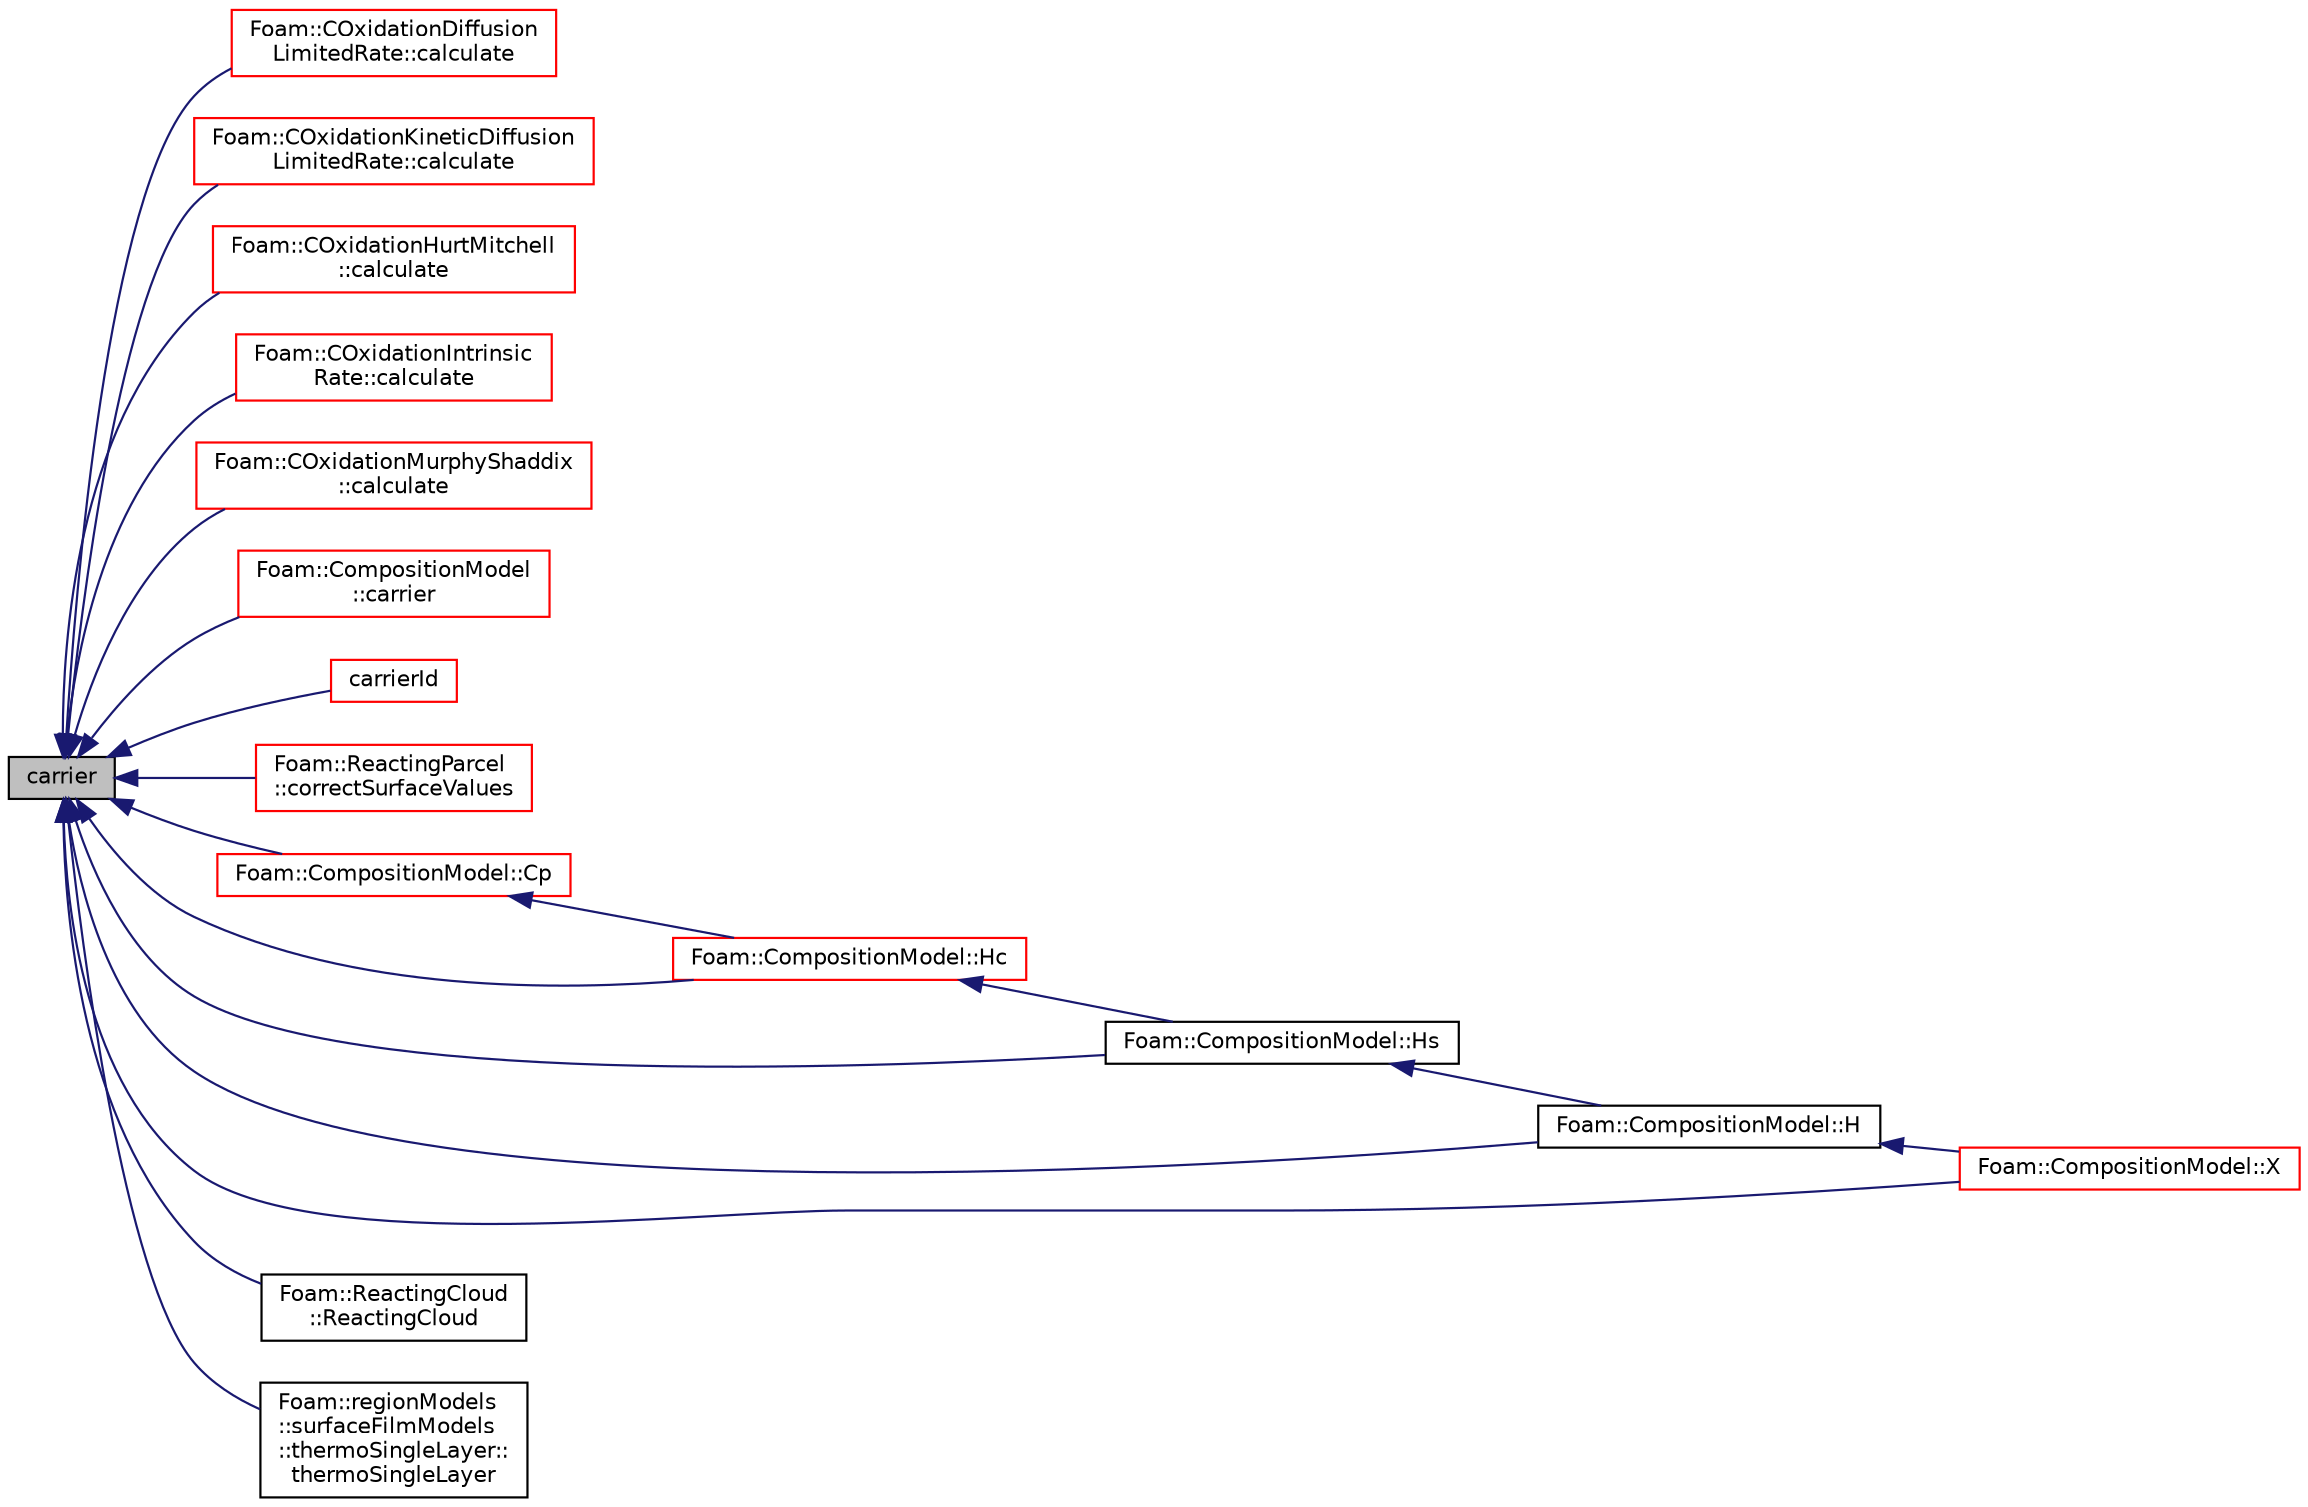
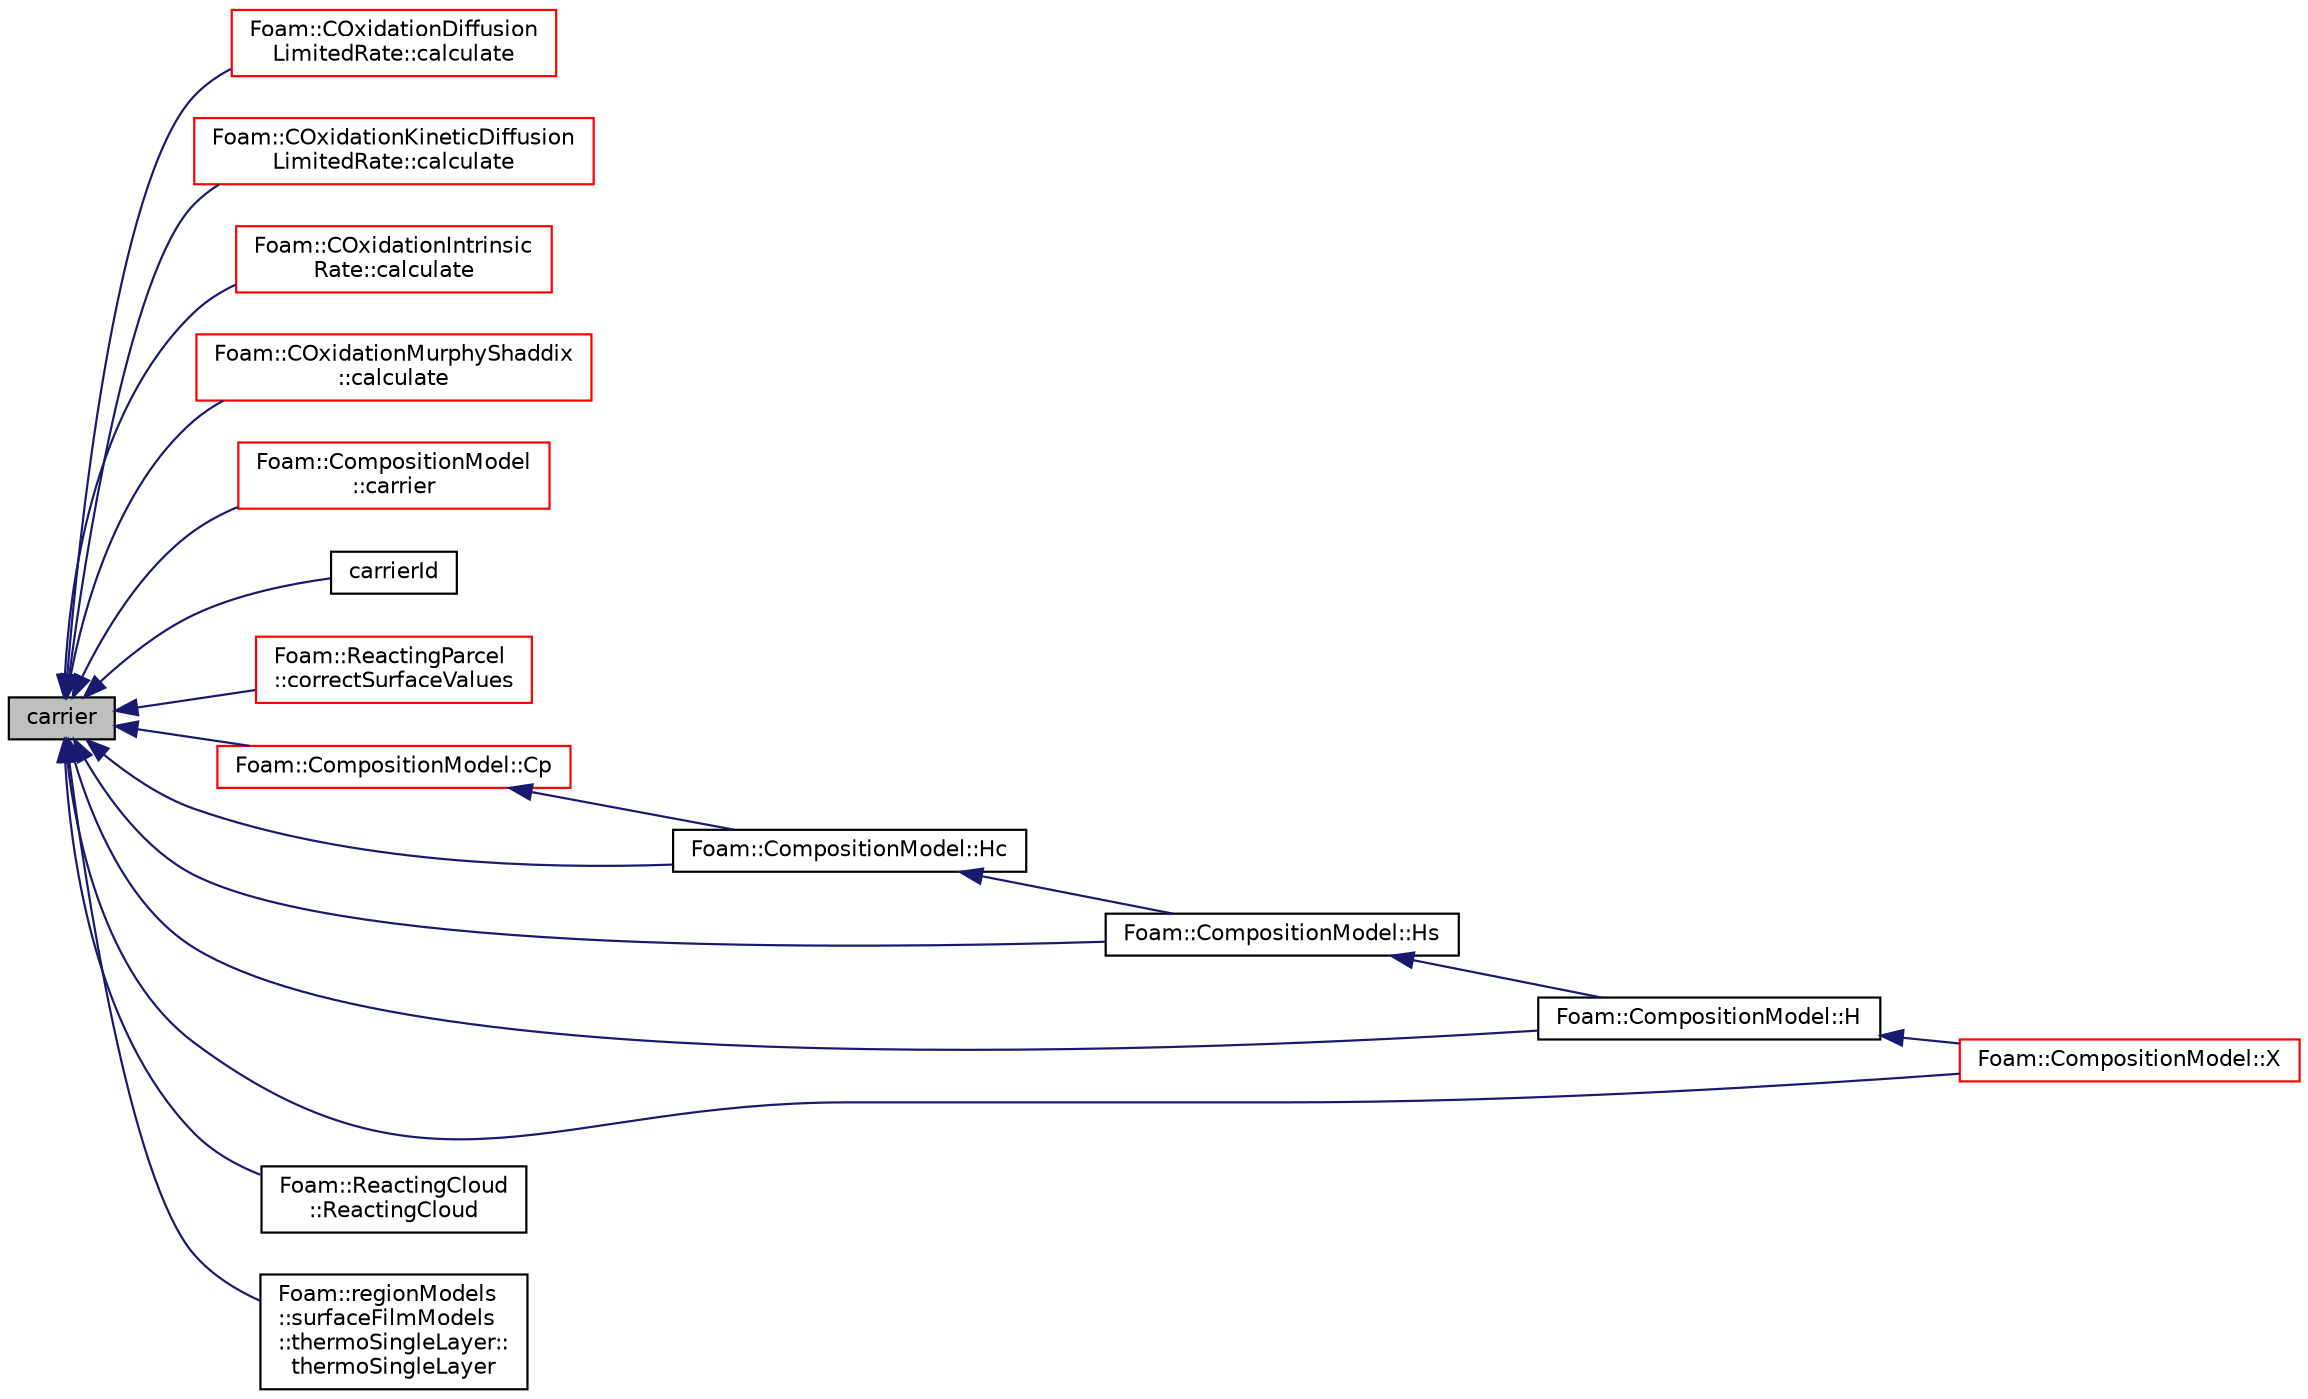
node "Foam::COxidationHurtMitchell ::calculate": removed
node "carrierId": color red -> black
node "Foam::CompositionModel::Hc": color red -> black
